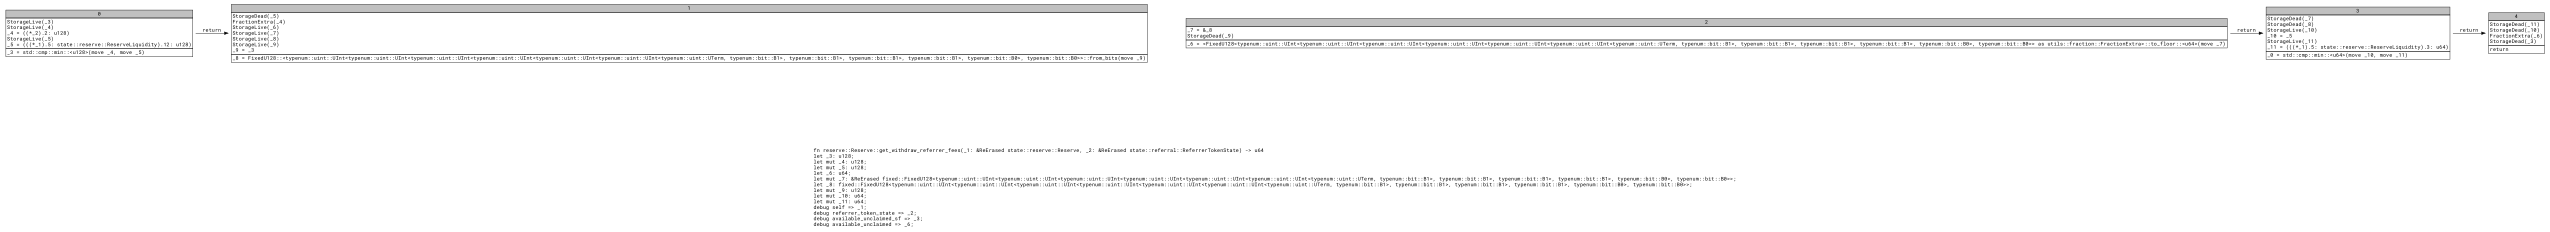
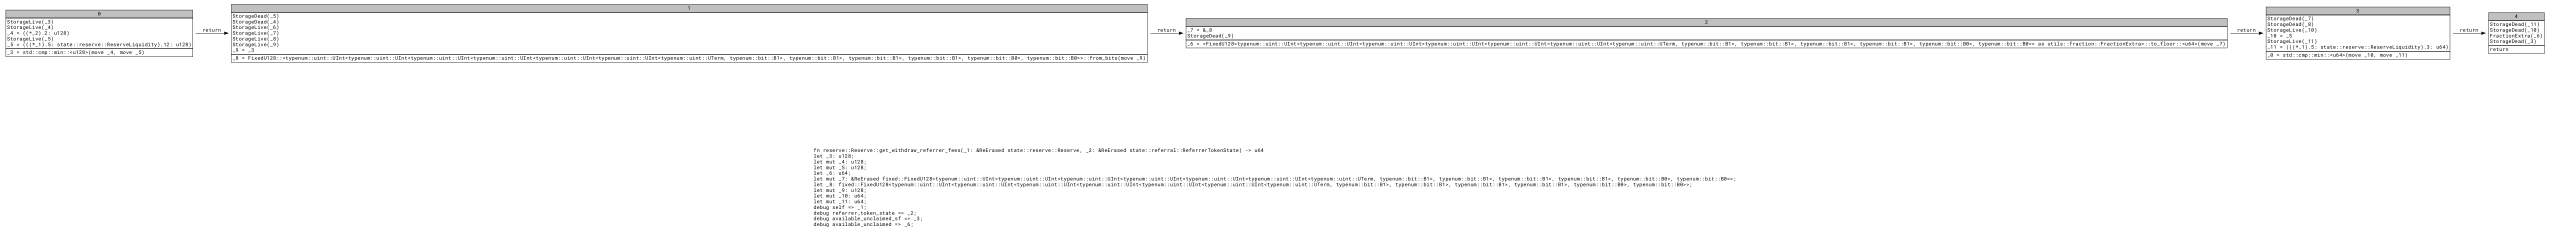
node "1": text "FractionExtra(_4)" -> "StorageDead(_4)"
edge "1" -> "2": added, label "return"
